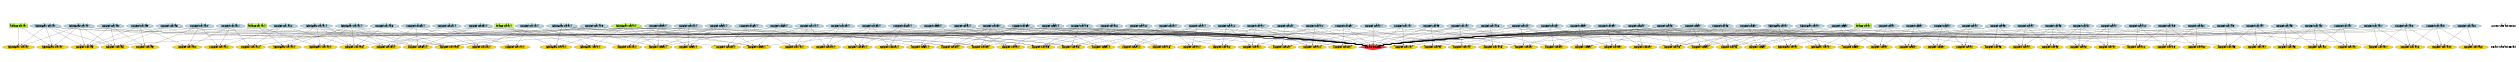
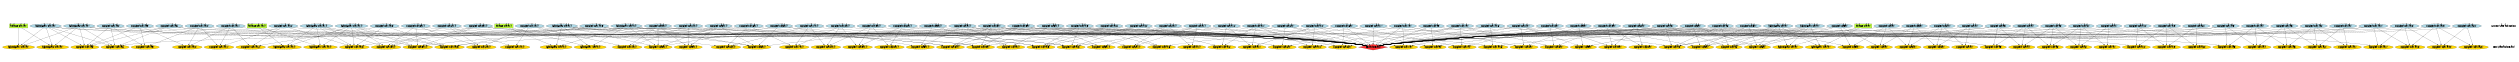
node "light-signal1($ia7a14)": fillcolor olivedrab1 -> lightblue
node "Reward Function": label "Reward Function" -> "Reward Reward"
node "Reward State and Reward": label "Reward State and Reward" -> "Next State and Reward"
